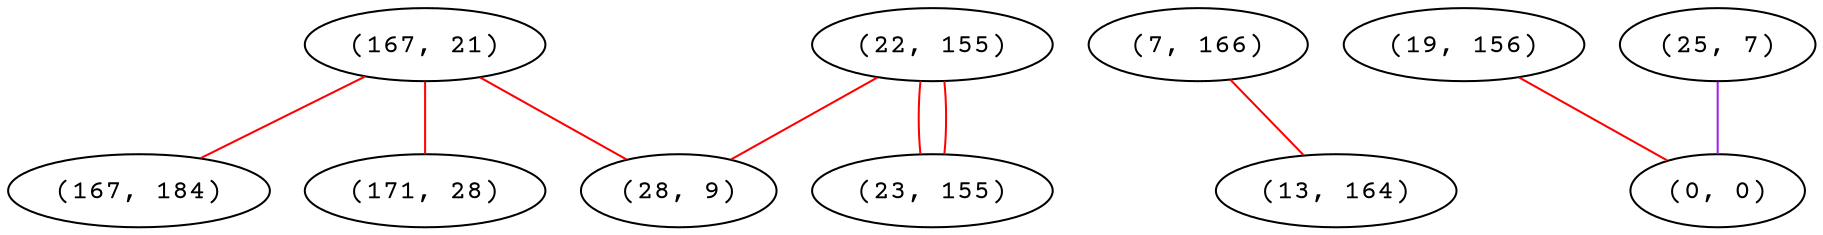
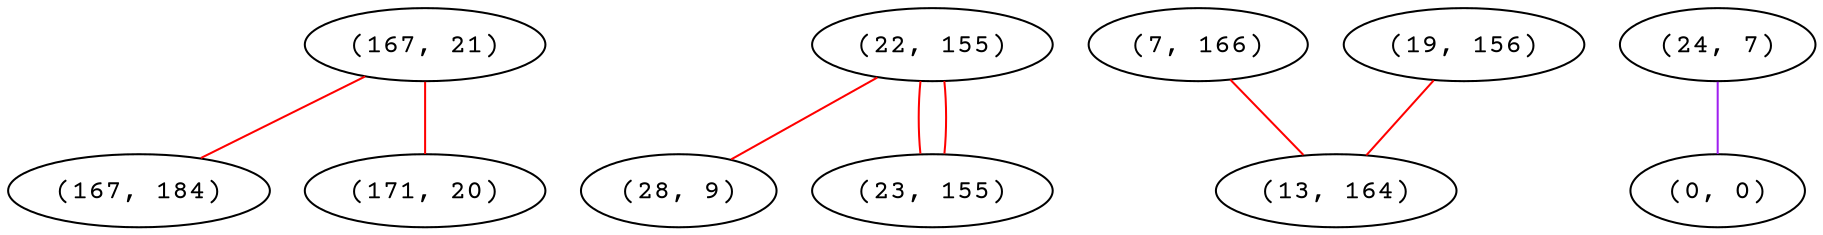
node "(25, 7)": label "(25, 7)" -> "(24, 7)"
edge "(167, 21)" -- "(28, 9)": removed
edge "(19, 156)" -- "(0, 0)": now "(19, 156)" -- "(13, 164)"
node "(171, 28)": label "(171, 28)" -> "(171, 20)"
